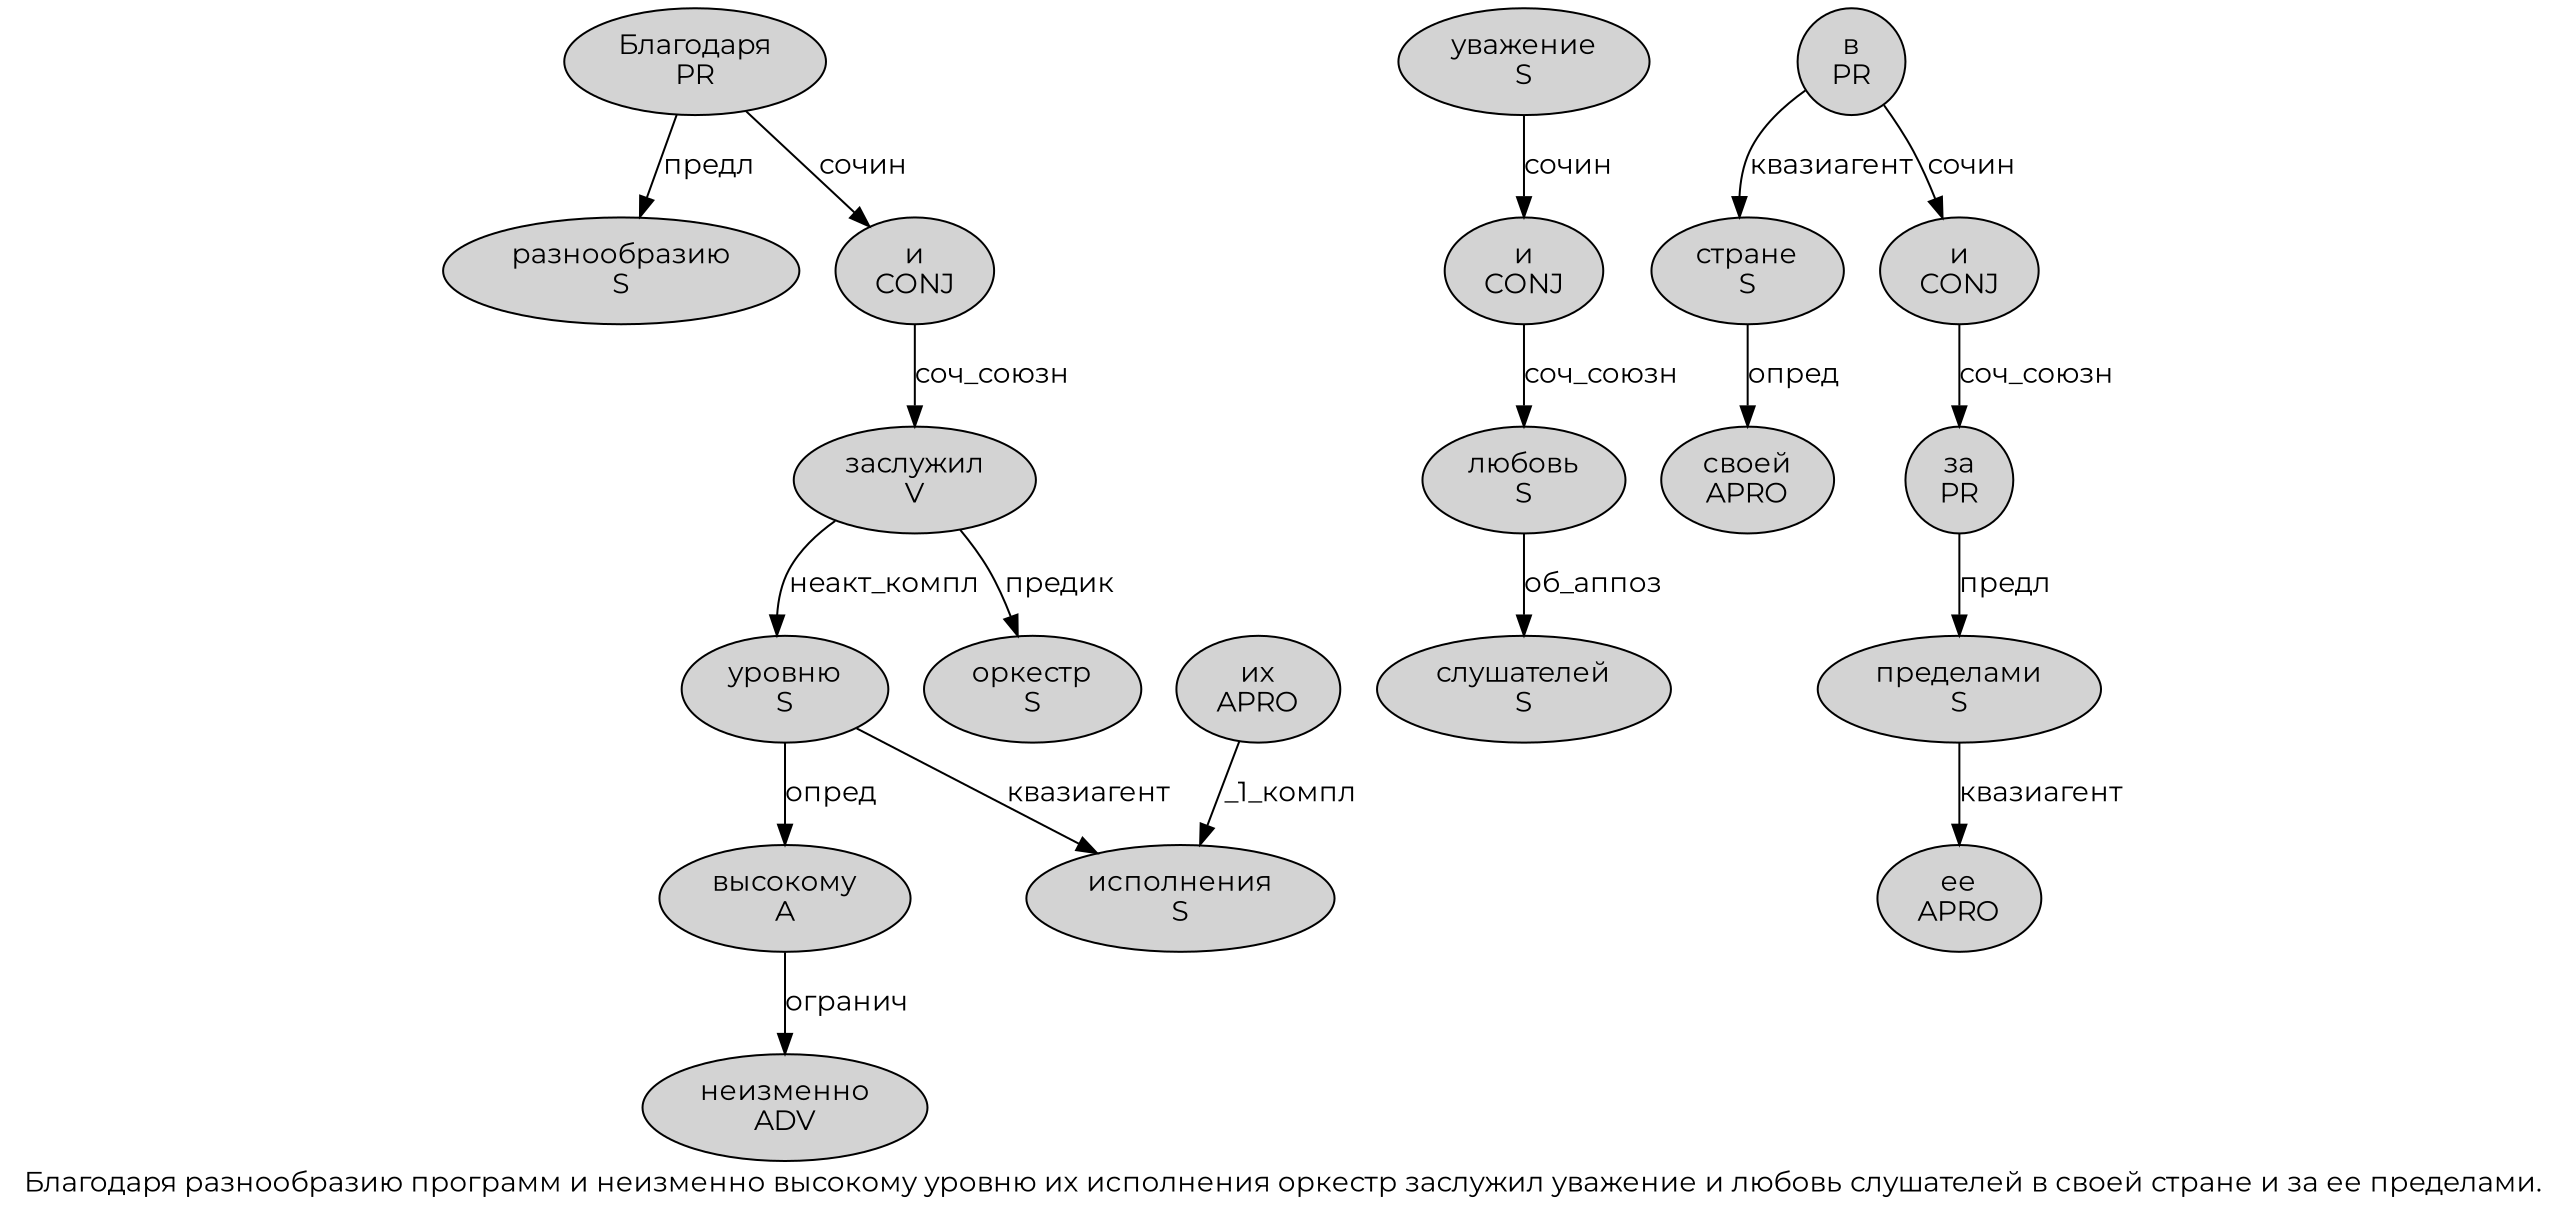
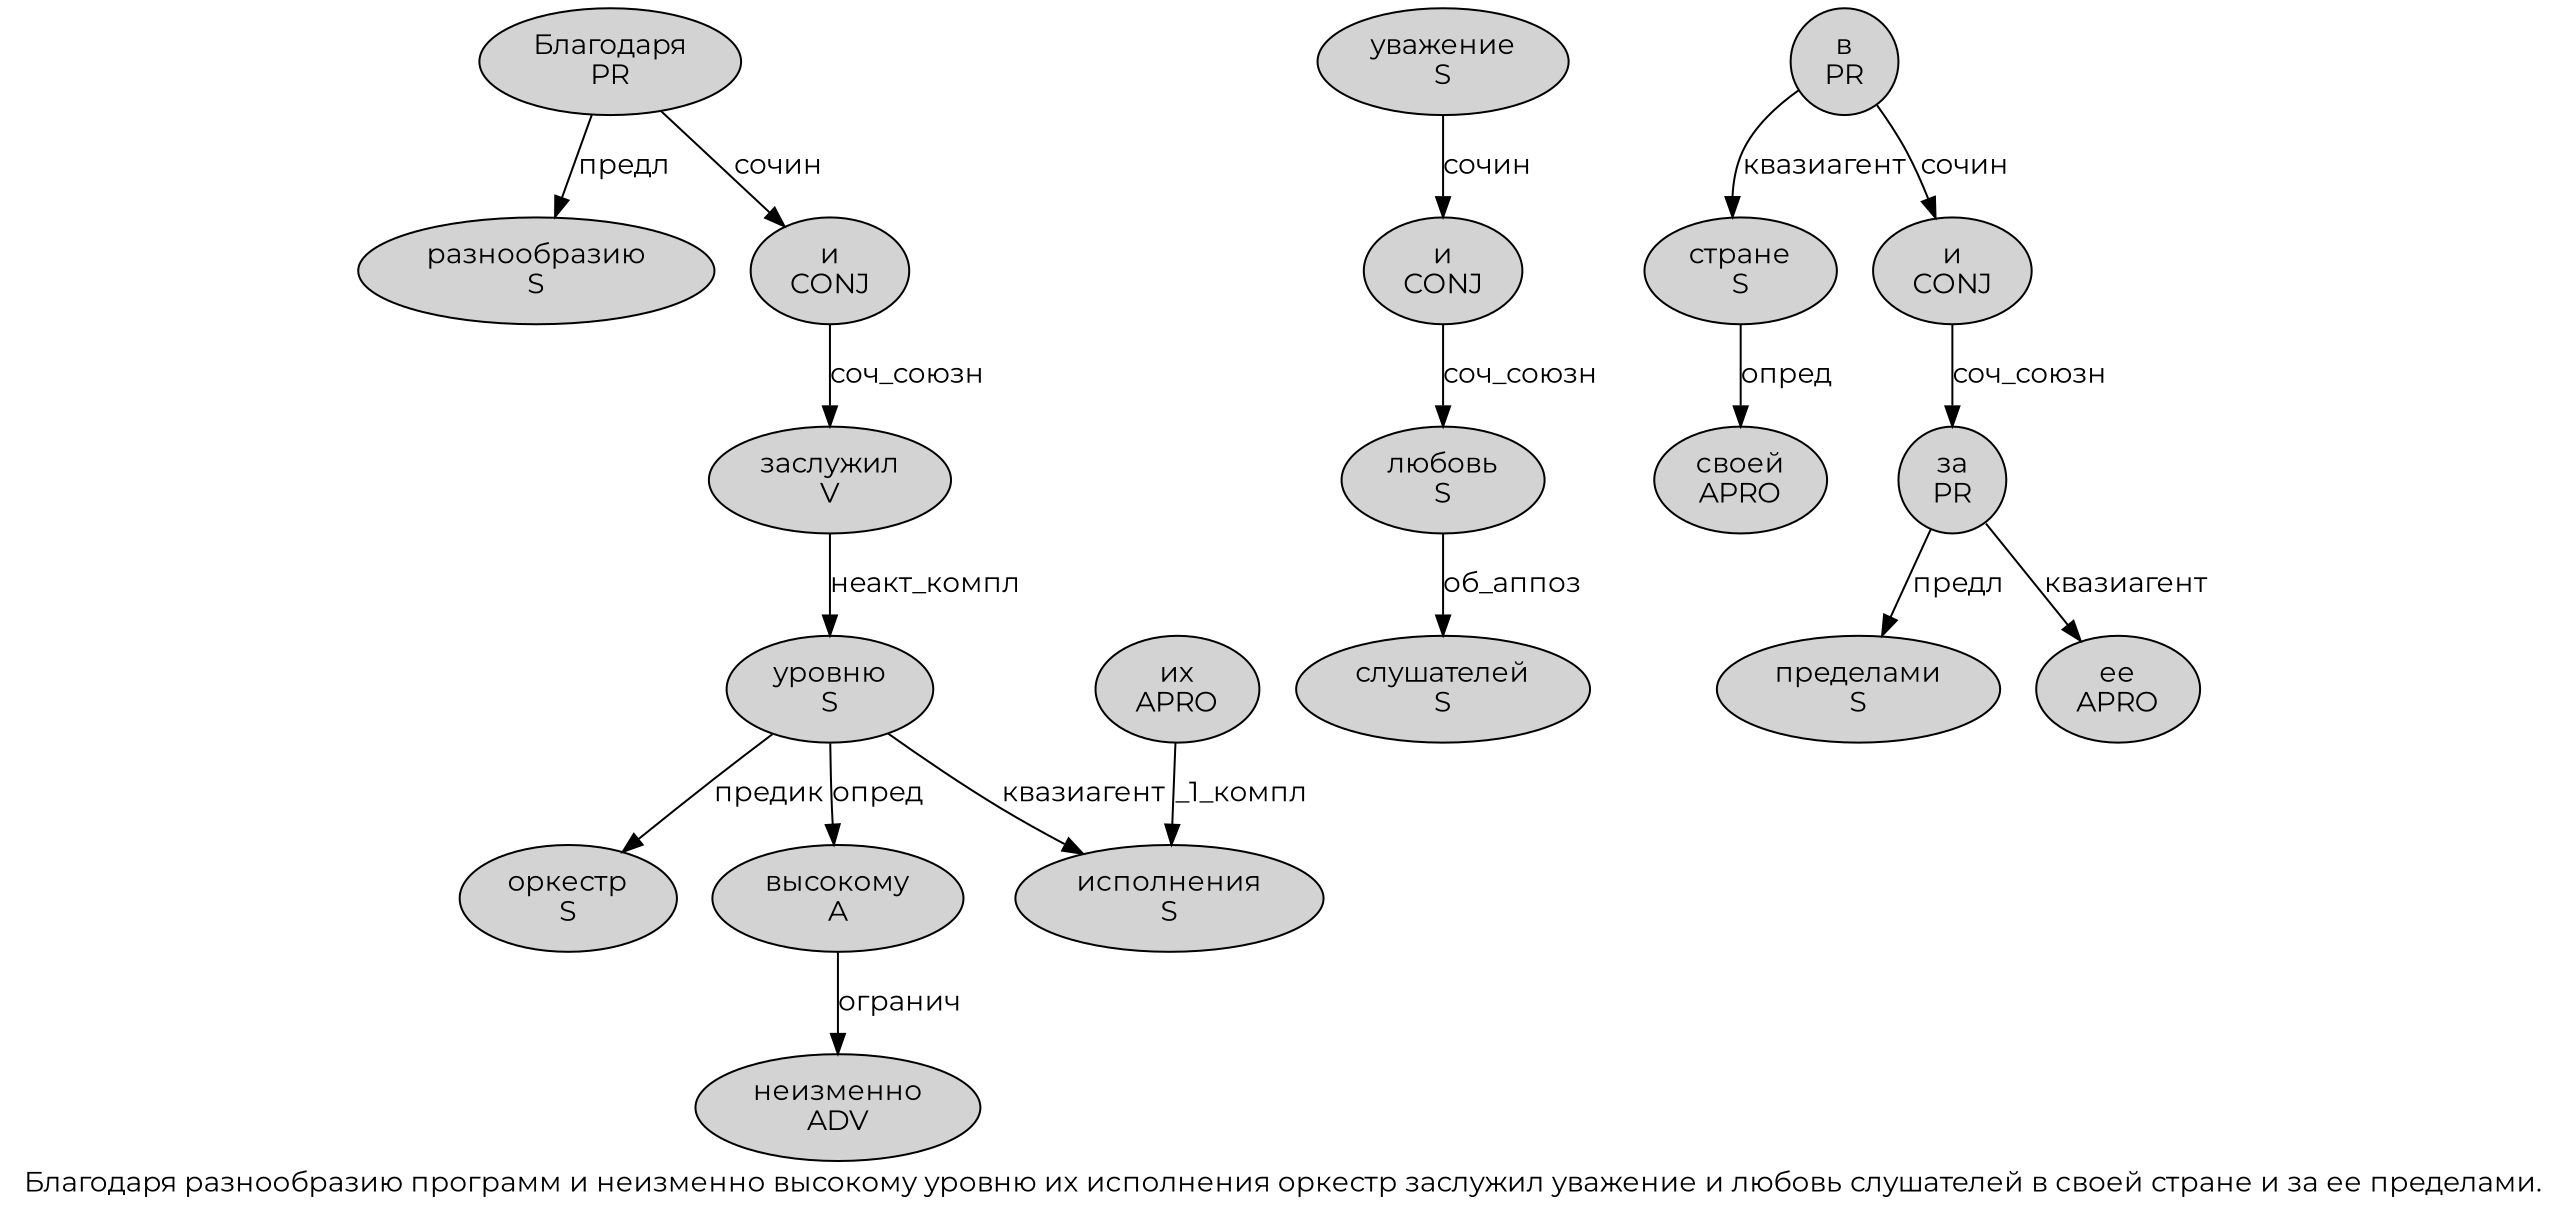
edge "заслужил V" -> "оркестр S": now "уровню S" -> "оркестр S"
edge "пределами S" -> "ее APRO": now "за PR" -> "ее APRO"
